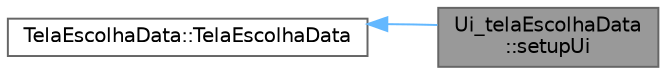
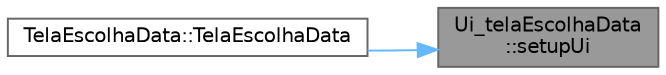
edge "Ui_telaEscolhaData ::setupUi" -> "TelaEscolhaData::TelaEscolhaData": reversed
